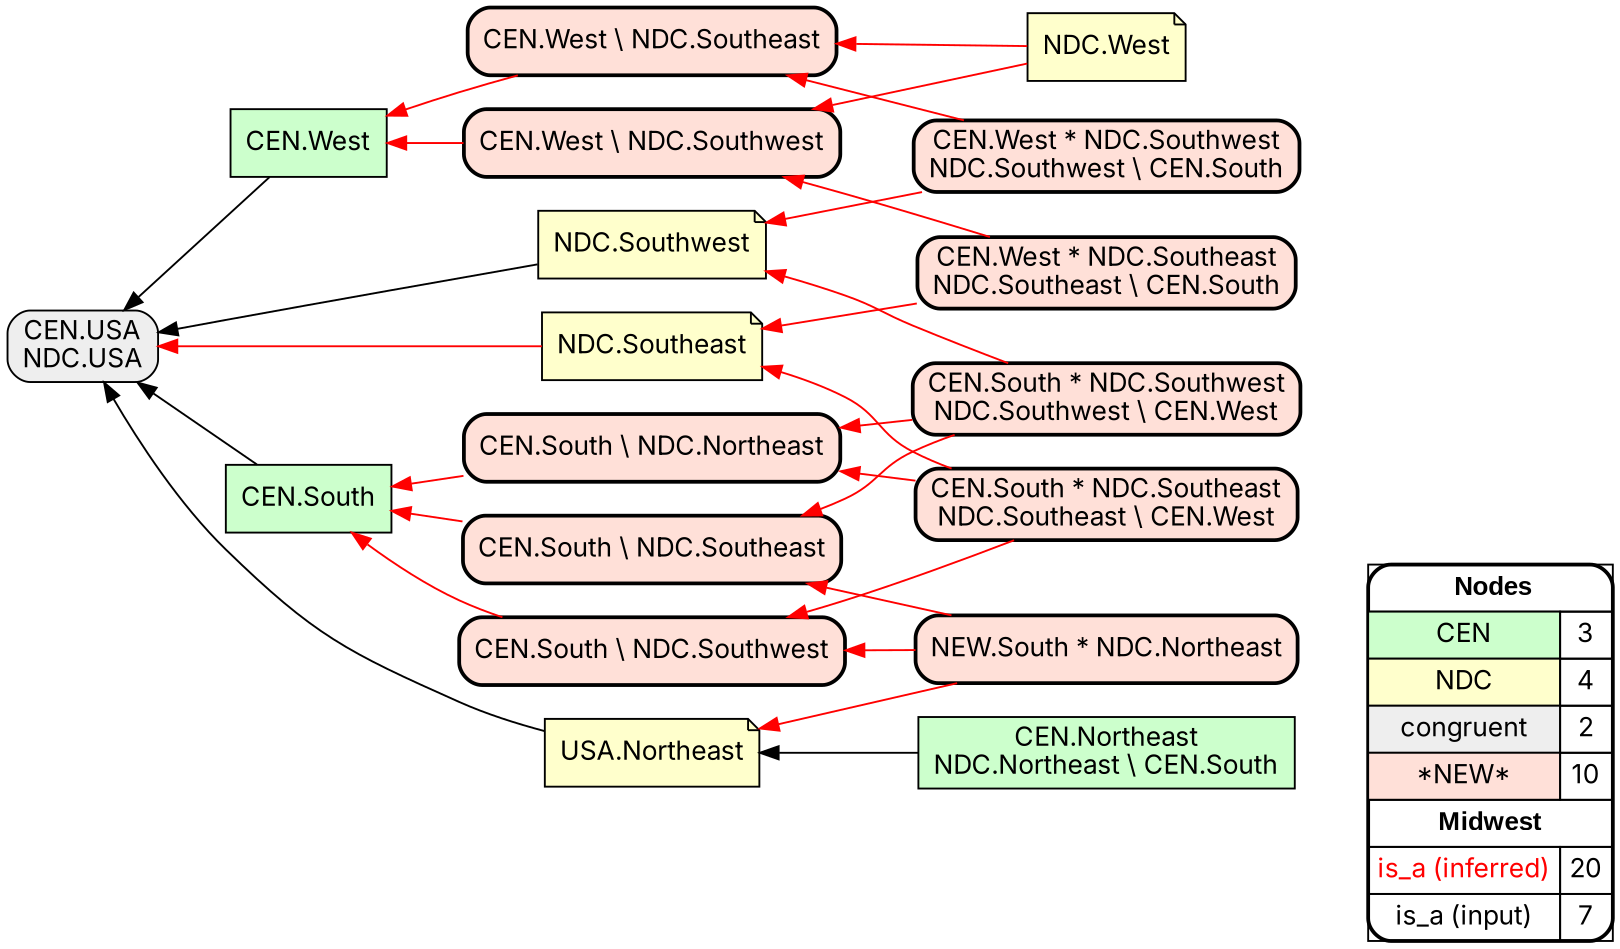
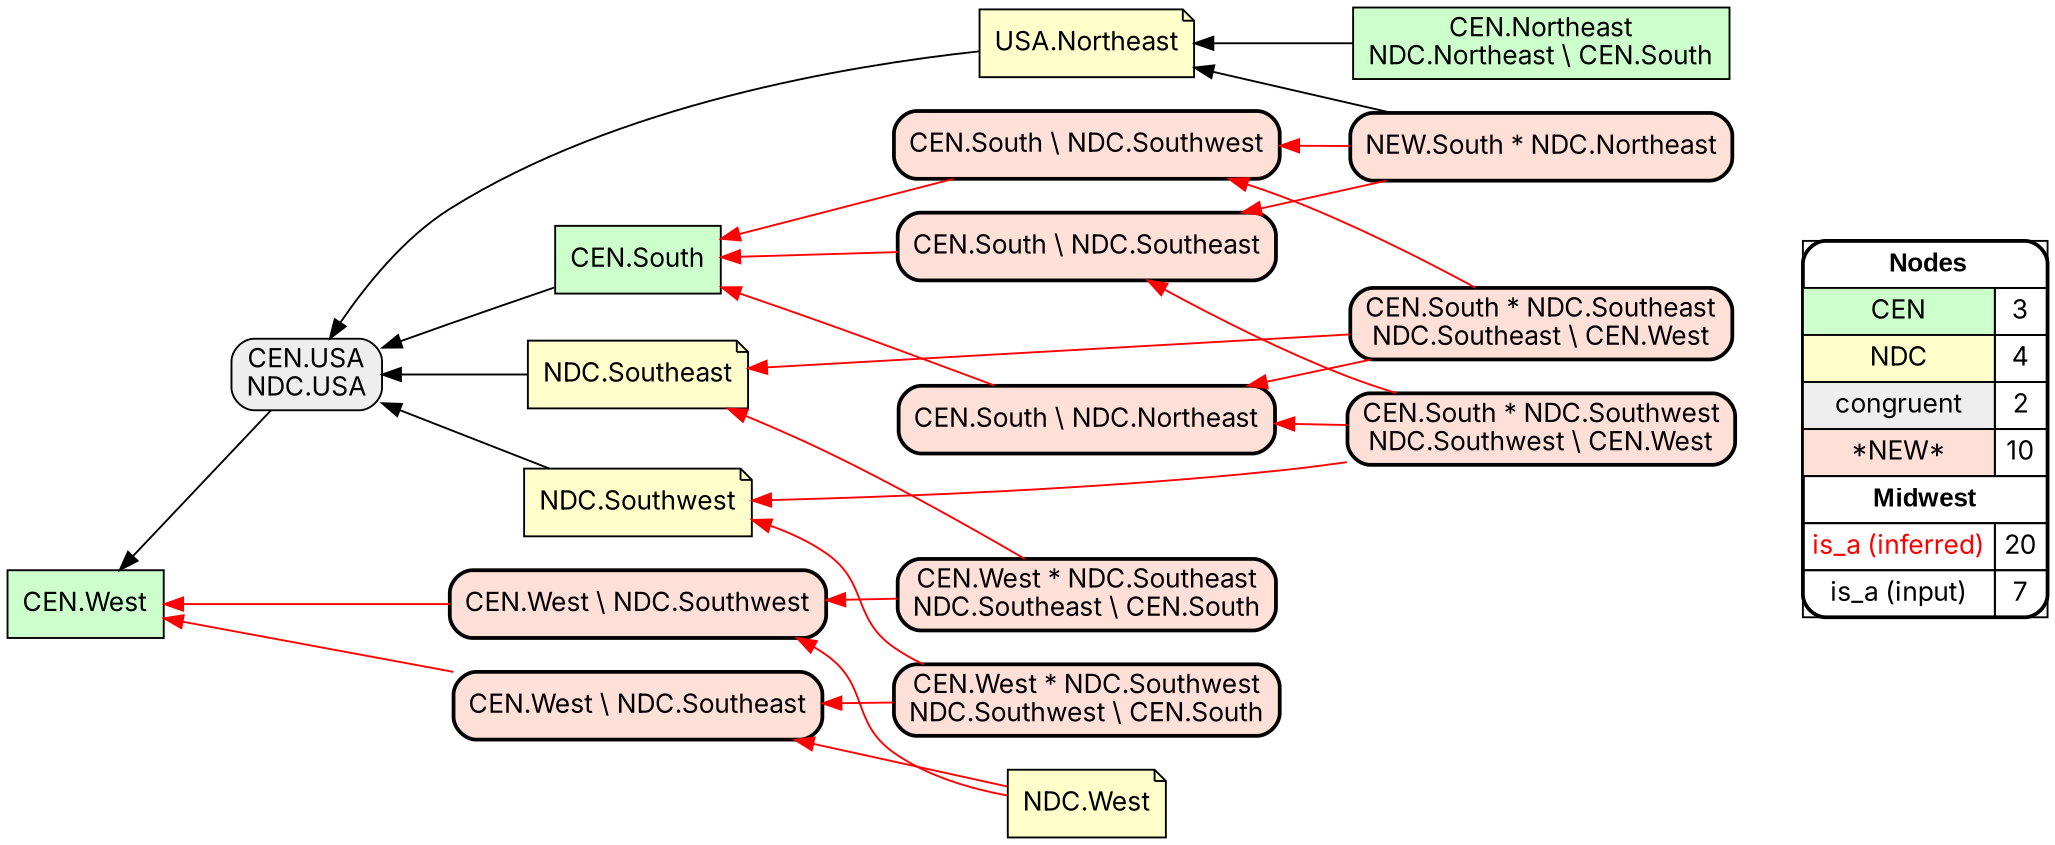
edge "CEN.West" -> "CEN.USA NDC.USA": reversed
edge "NDC.Southeast" -> "CEN.USA NDC.USA": color #ff0000 -> #000000
edge "NEW.South * NDC.Northeast" -> "USA.Northeast": color #ff0000 -> #000000
